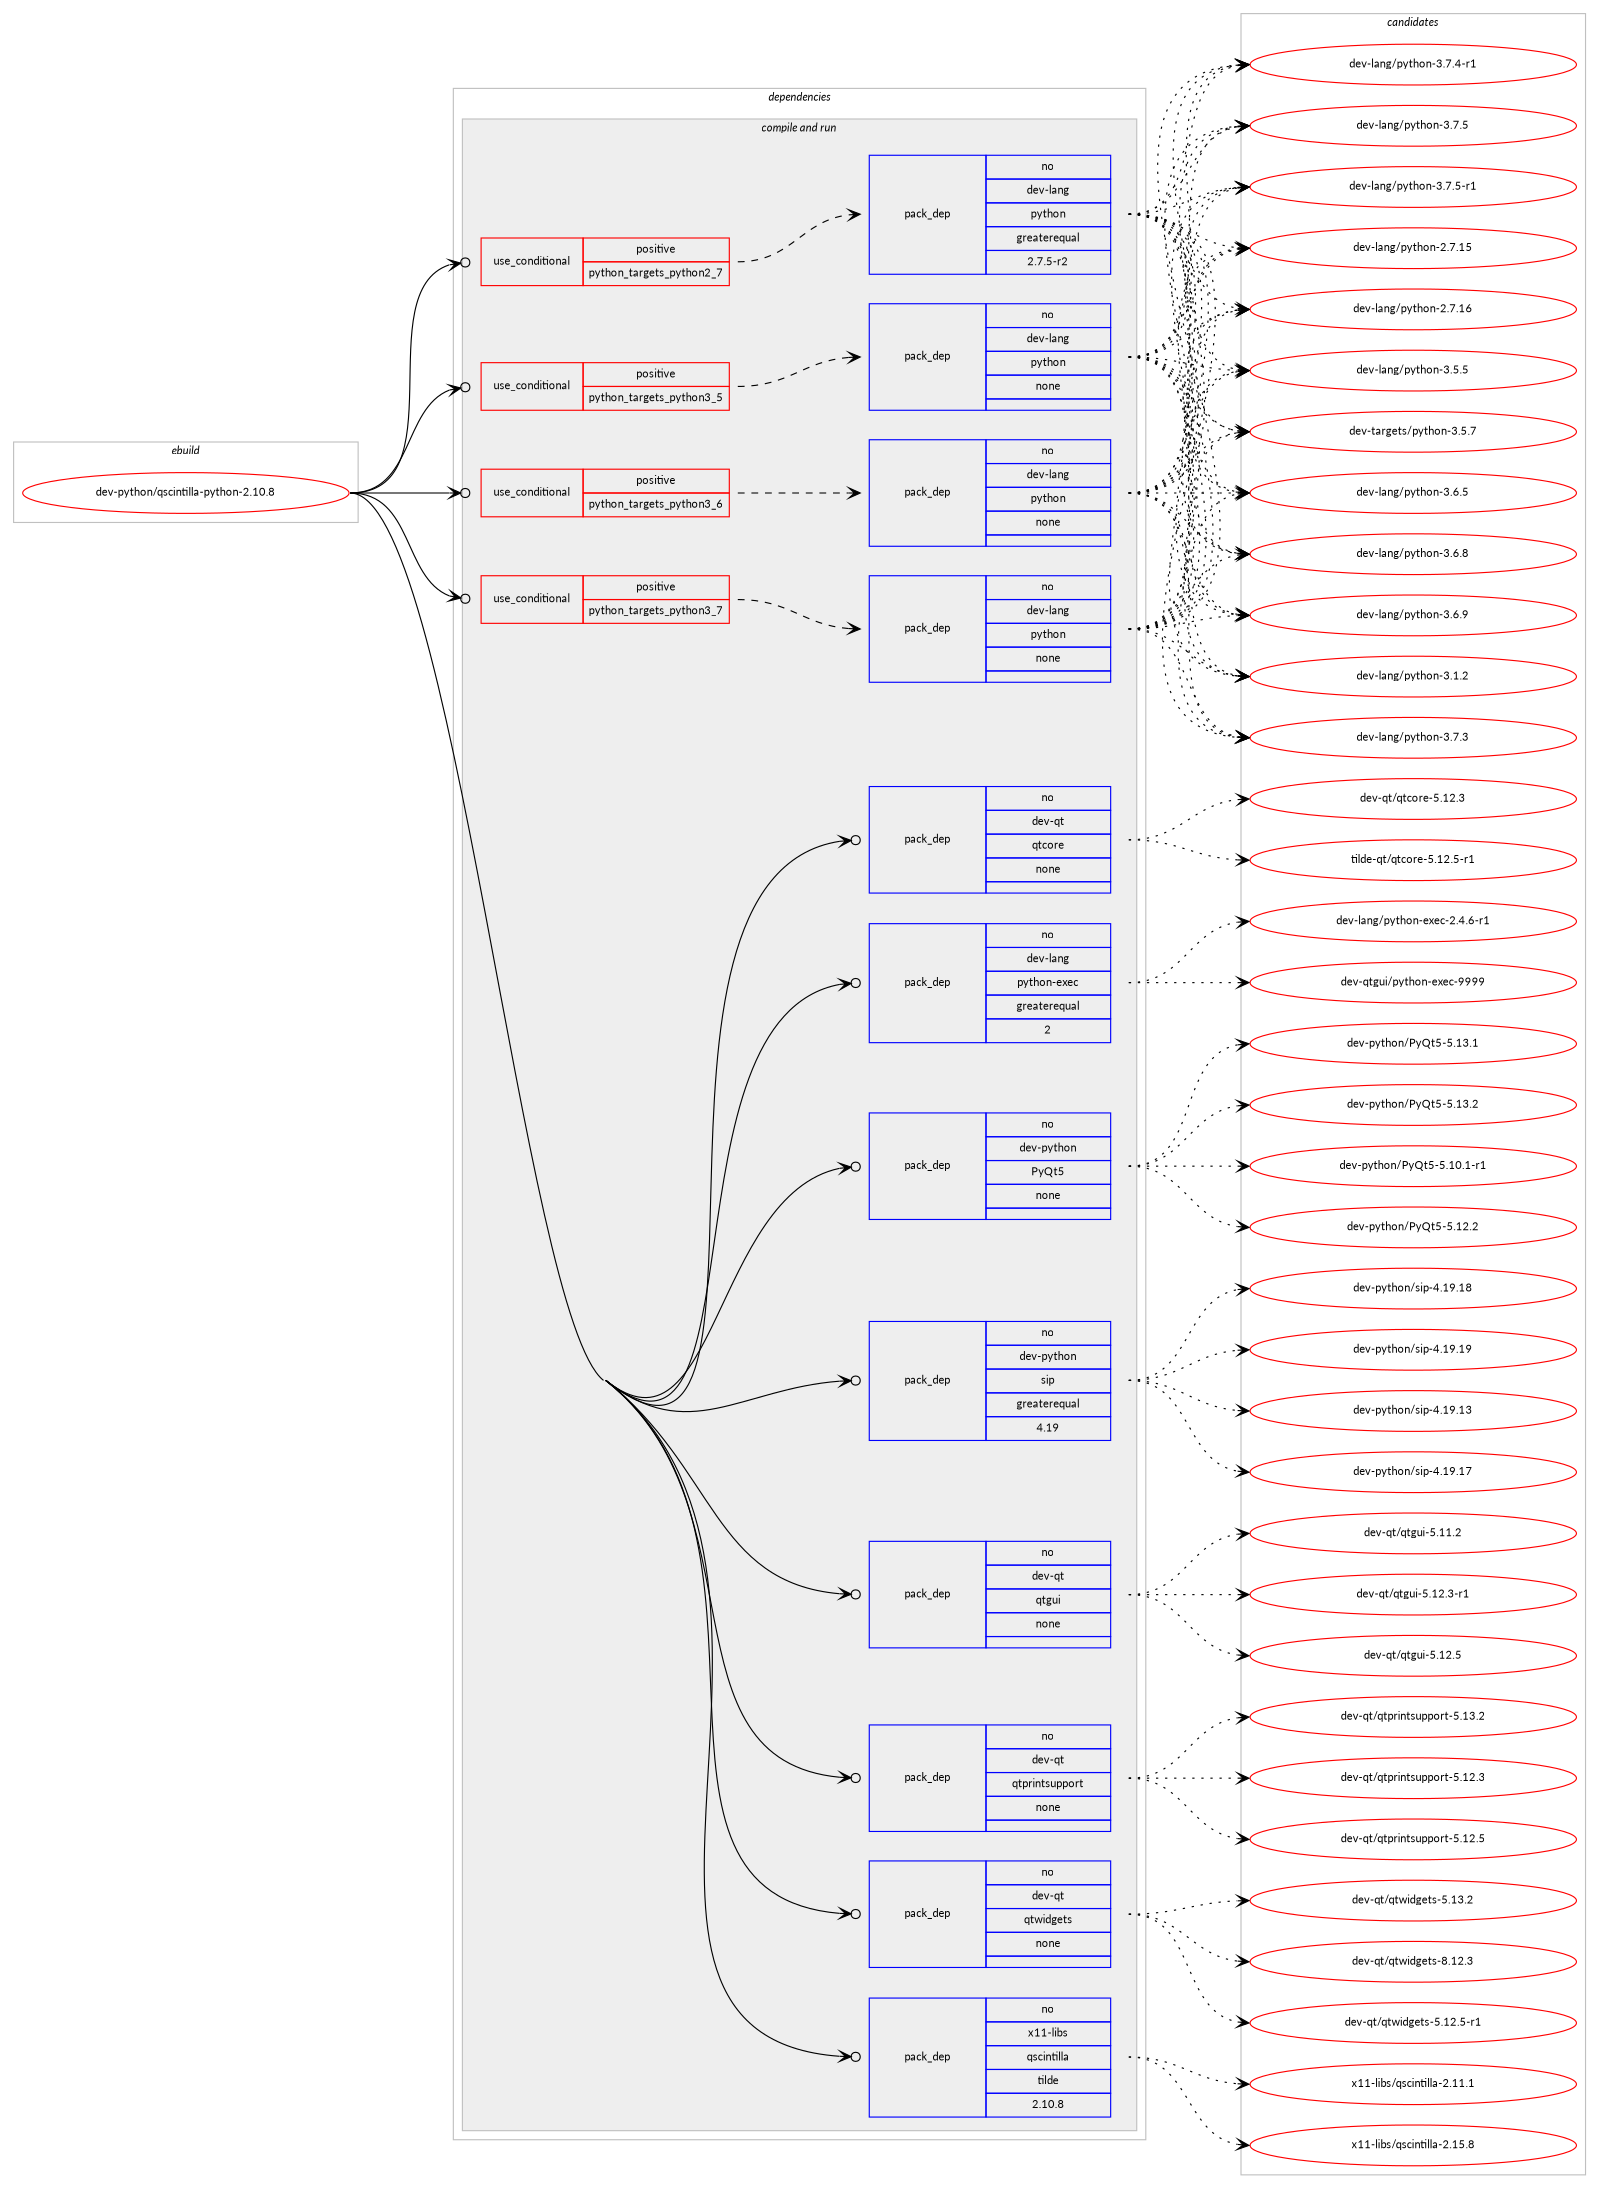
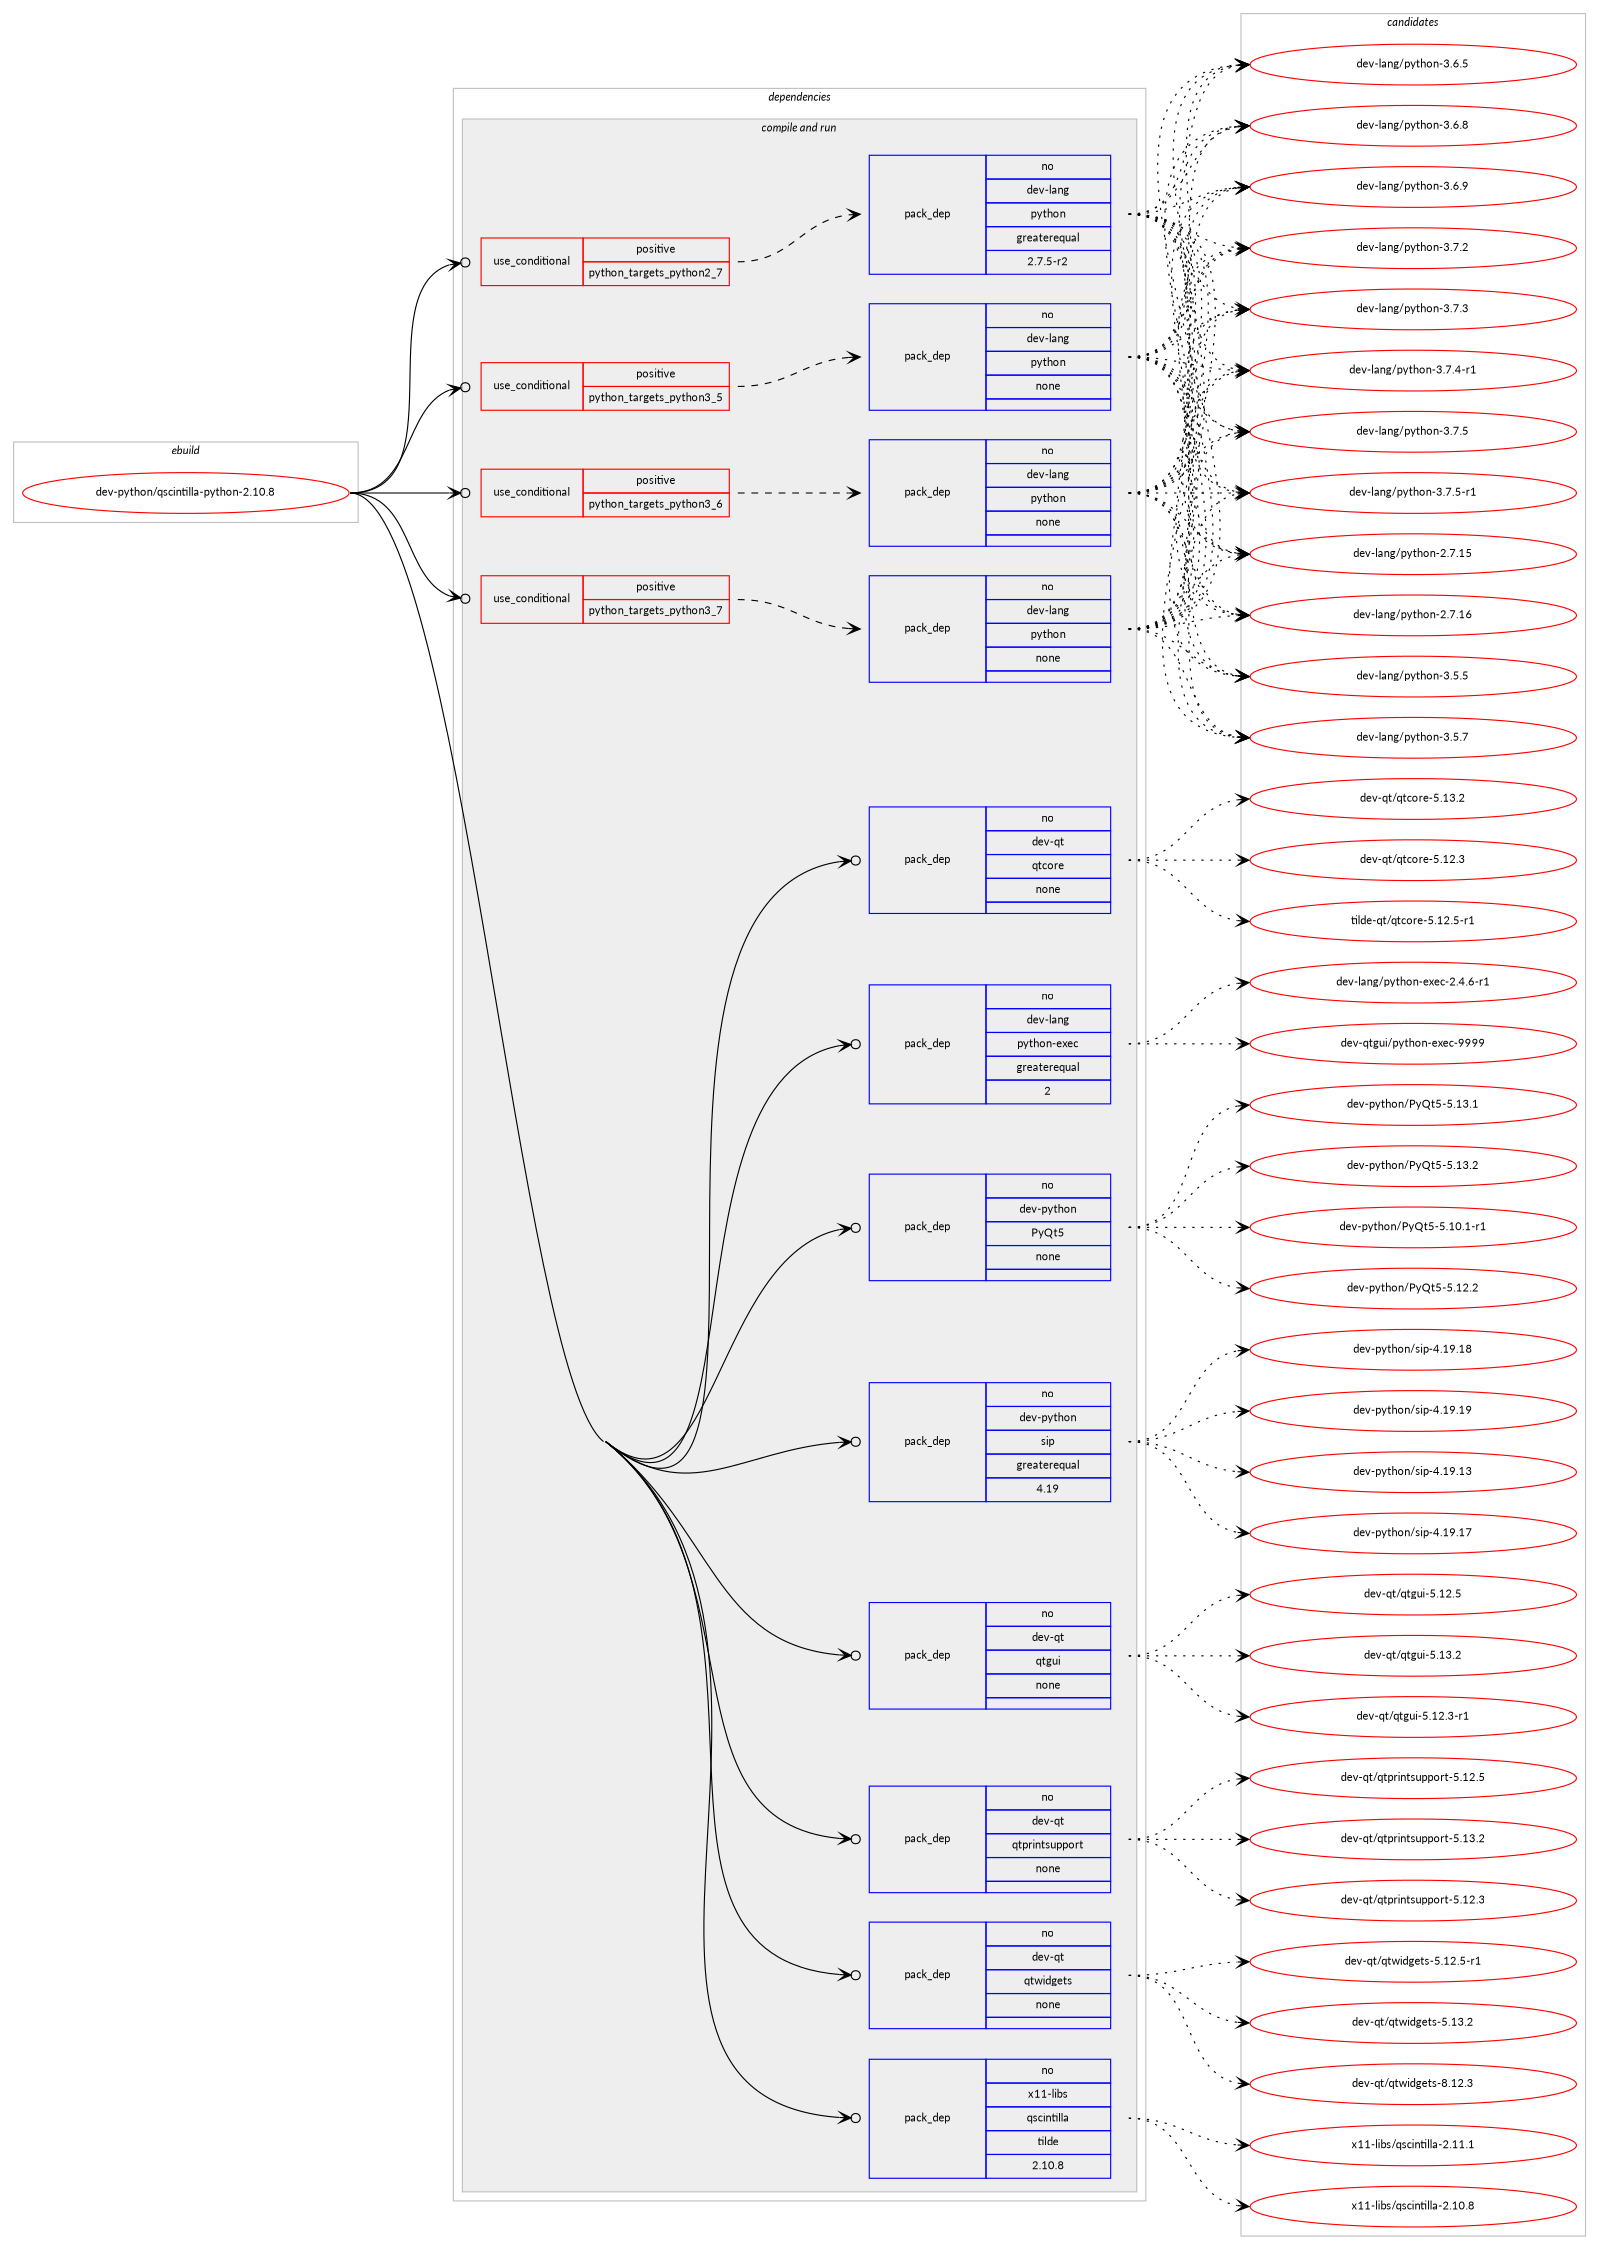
node "dev-targets/python-3.5.7": label "dev-targets/python-3.5.7" -> "dev-lang/python-3.5.7"
node "dev-lang/python-3.1.2": label "dev-lang/python-3.1.2" -> "dev-lang/python-3.7.2"
node "dev-qt/qtcore-5.13.2": added
node "dev-qt/qtgui-5.11.2": label "dev-qt/qtgui-5.11.2" -> "dev-qt/qtgui-5.13.2"
node "x11-libs/qscintilla-2.15.8": label "x11-libs/qscintilla-2.15.8" -> "x11-libs/qscintilla-2.10.8"
